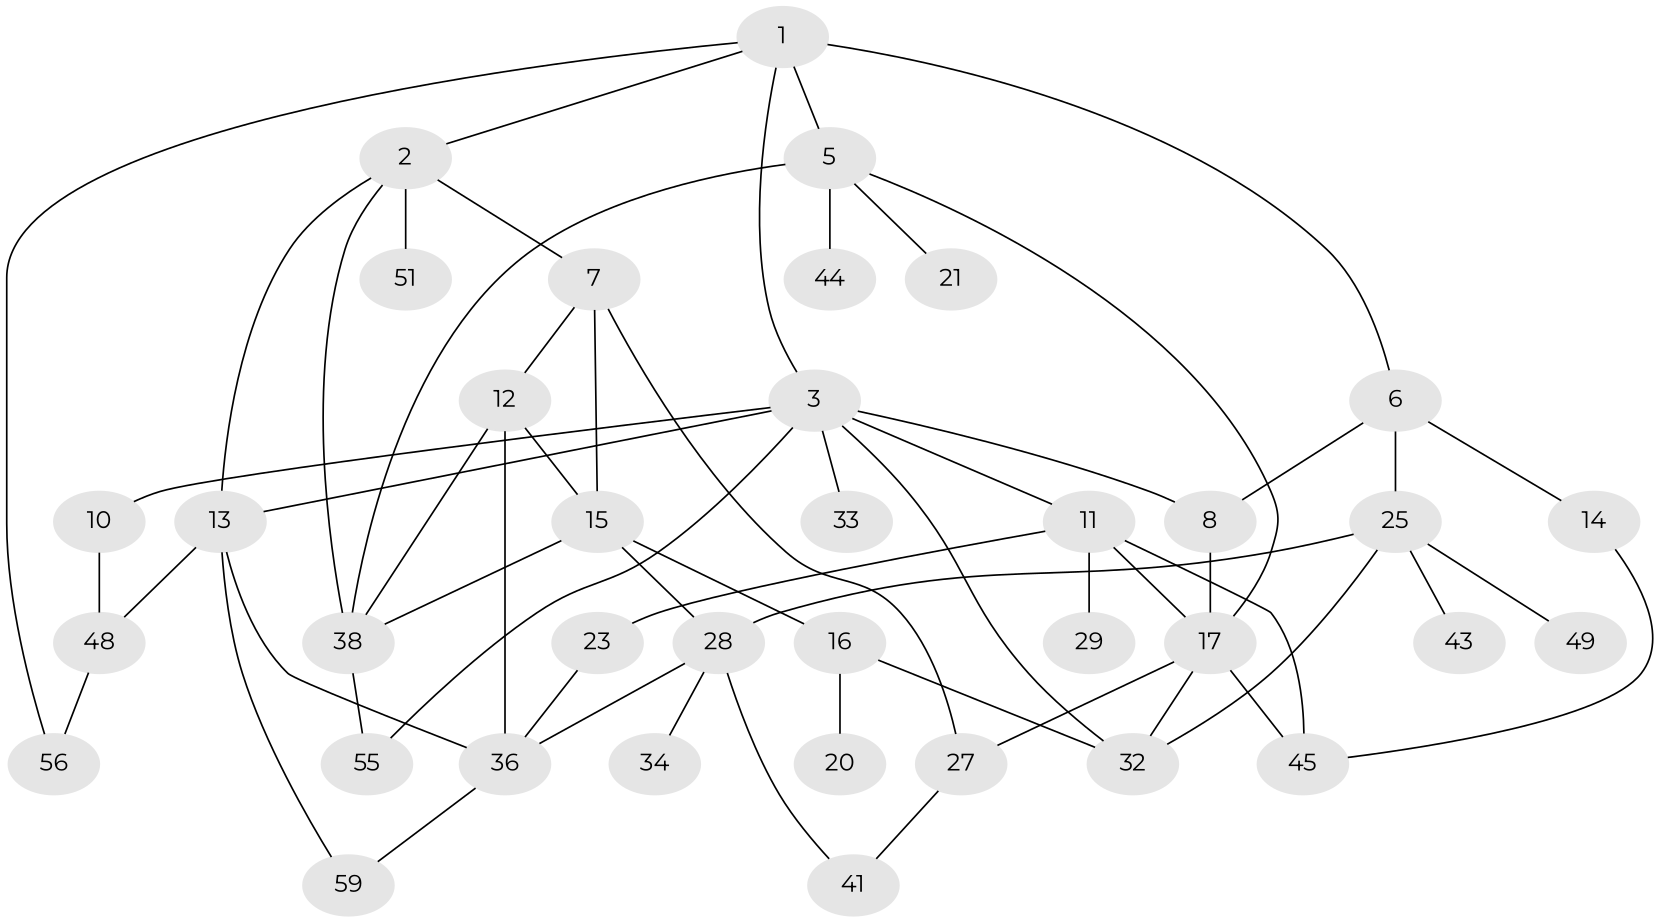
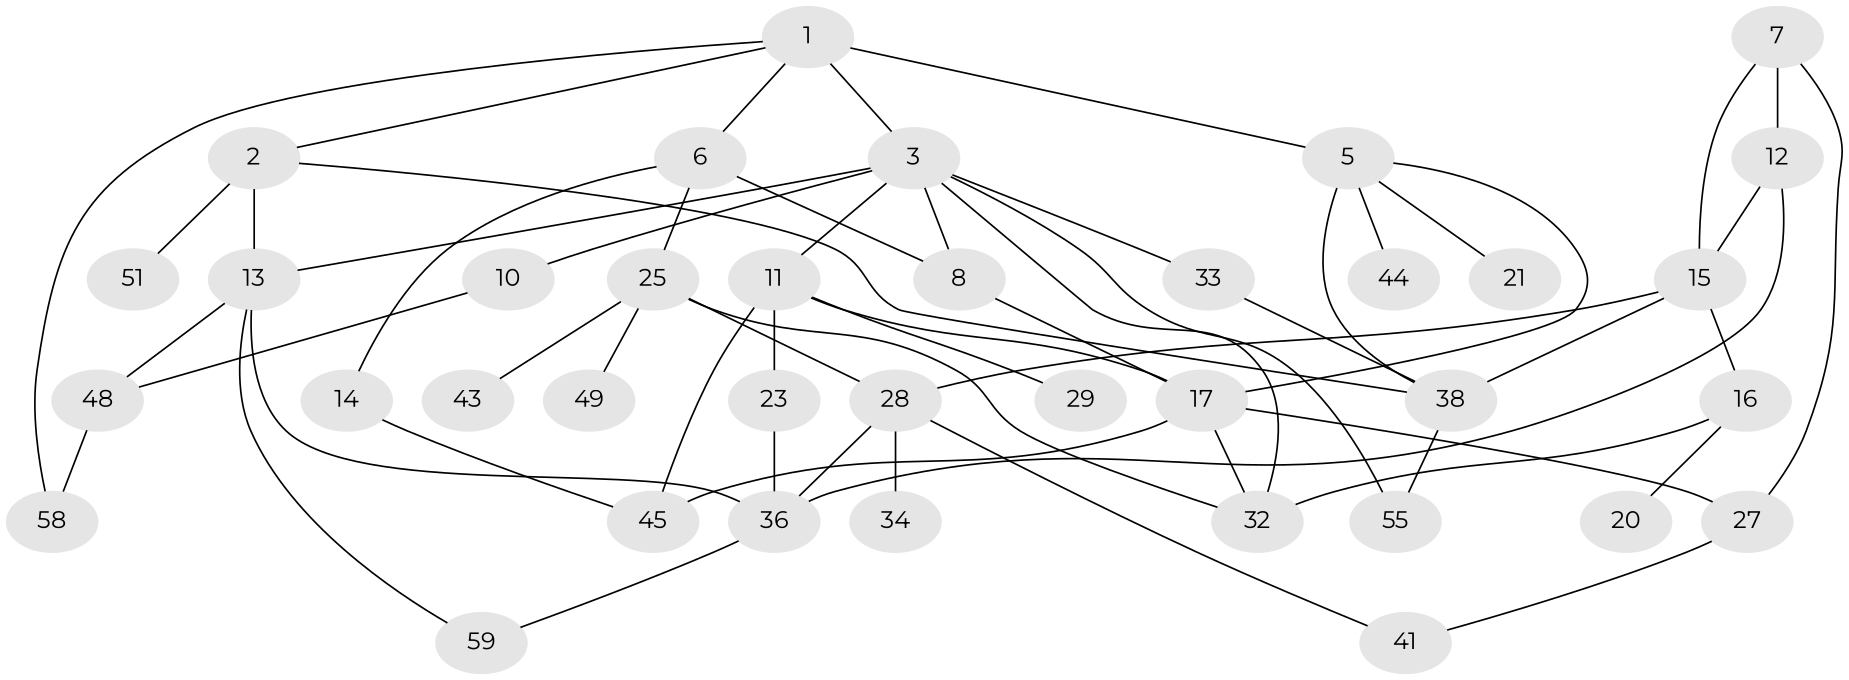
edge "2" -- "7": removed
edge "12" -- "38": now "33" -- "38"
node "56": label "56" -> "58"
